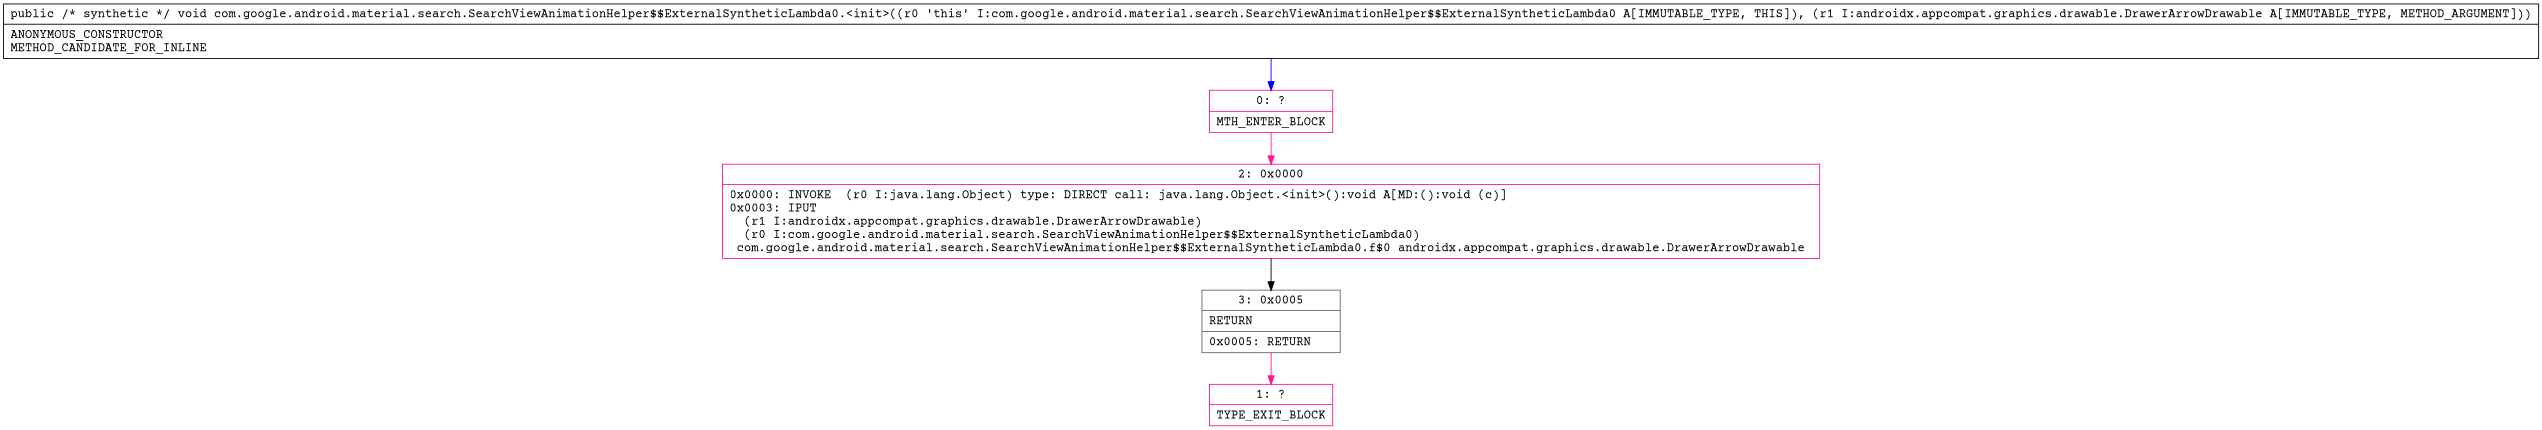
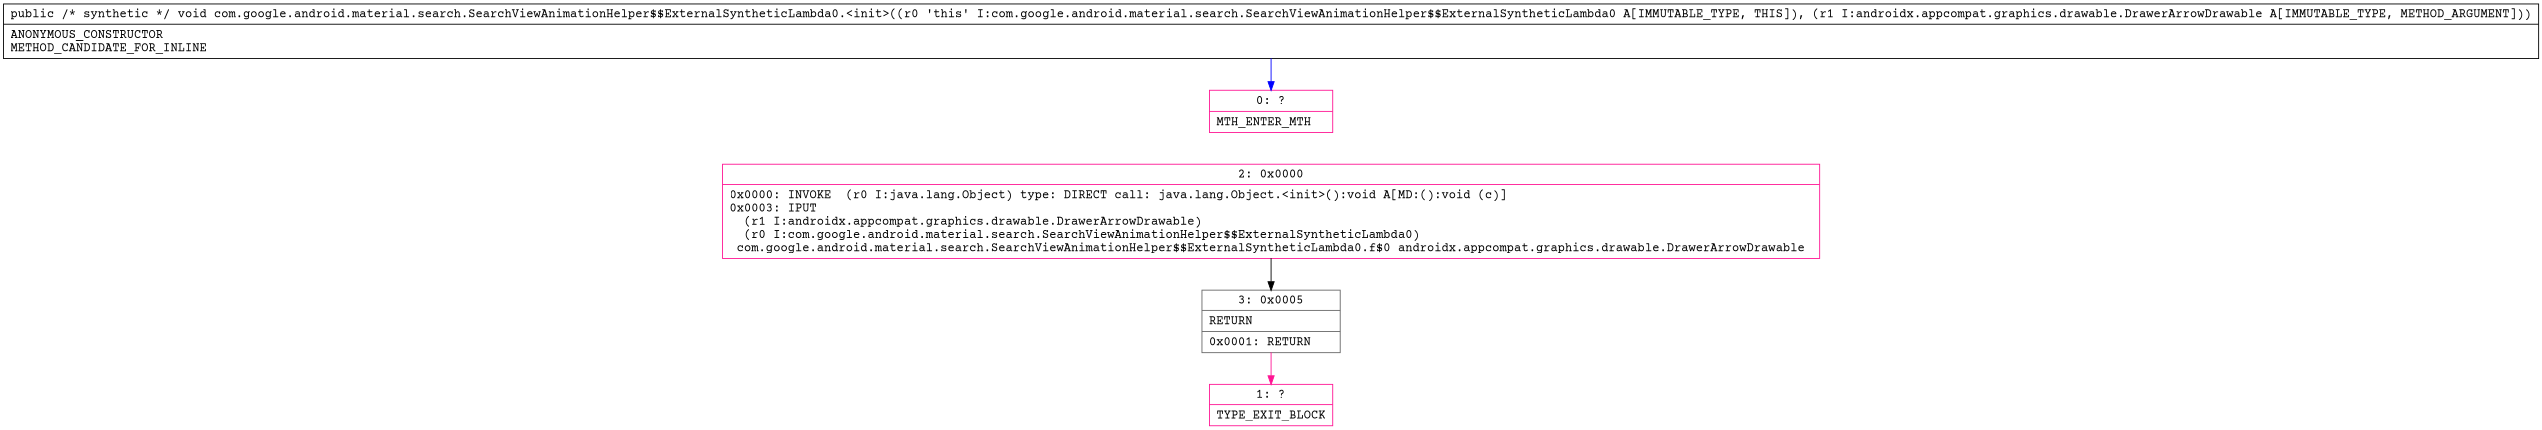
node "0: ?": text "MTH_ENTER_BLOCK" -> "MTH_ENTER_MTH"
edge "0: ?" -> "2: 0x0000": removed
node "3: 0x0005": text "0x0005: RETURN" -> "0x0001: RETURN"
